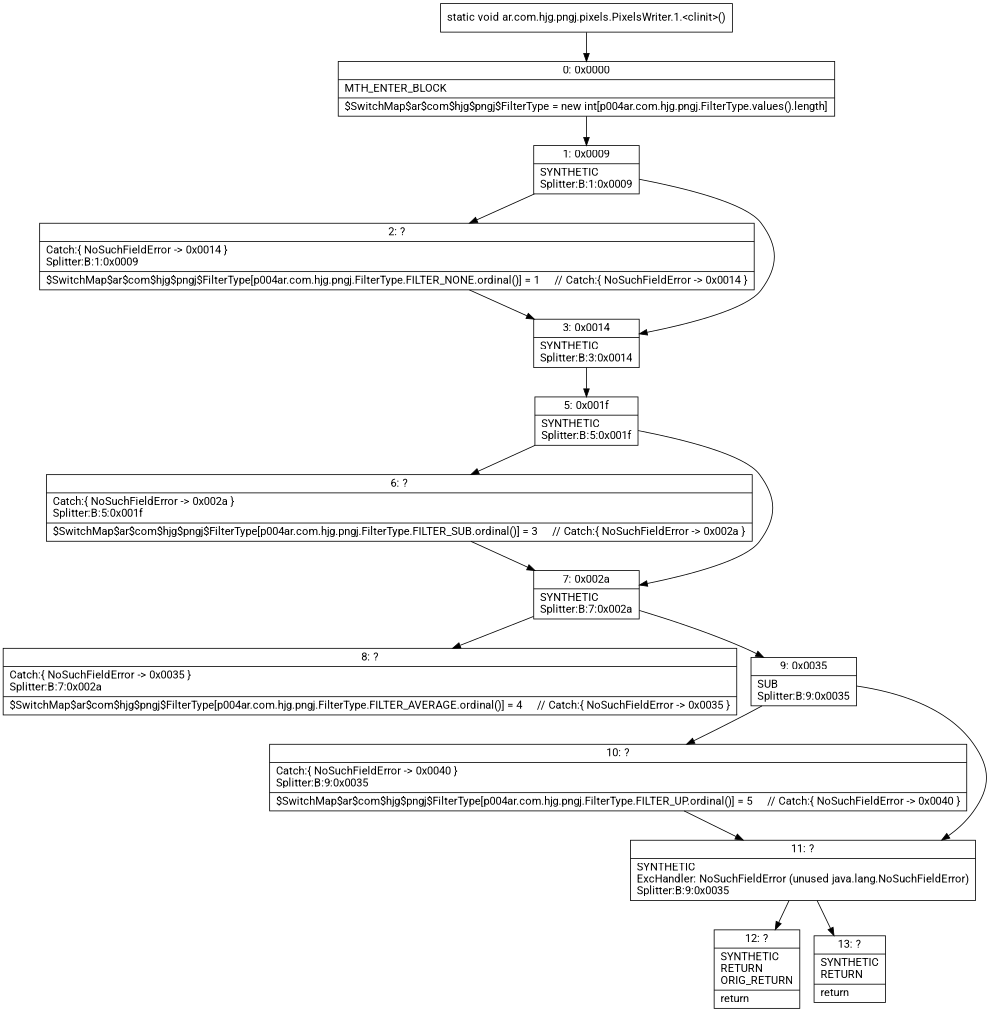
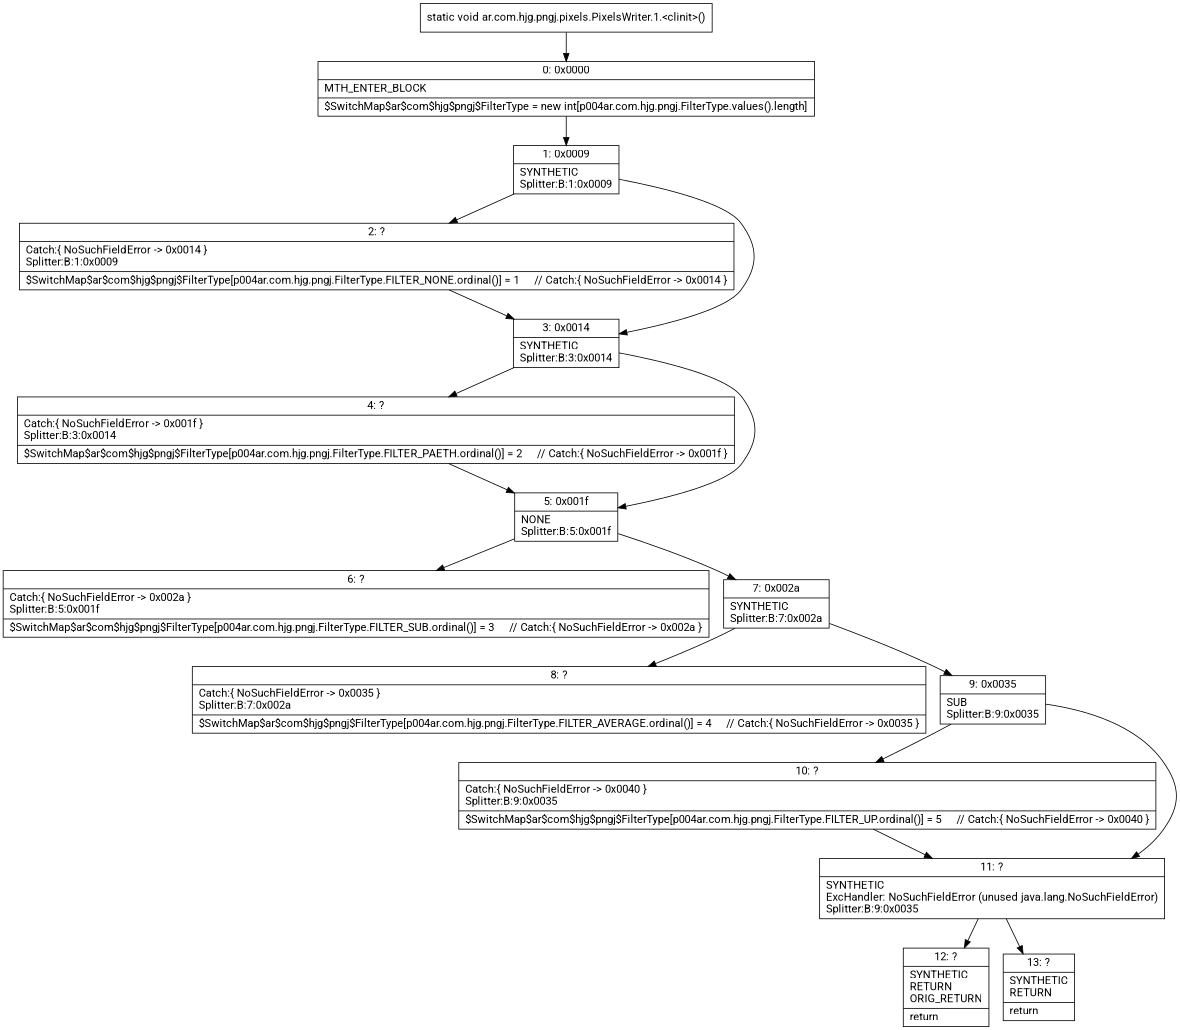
node "5: 0x001f": text "SYNTHETIC" -> "NONE"
node "4: ?": added
edge "6: ?" -> "7: 0x002a": removed
